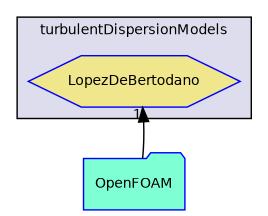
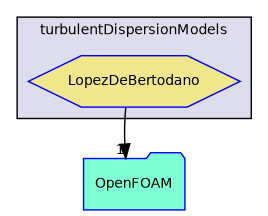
edge "OpenFOAM" -> "LopezDeBertodano": reversed
